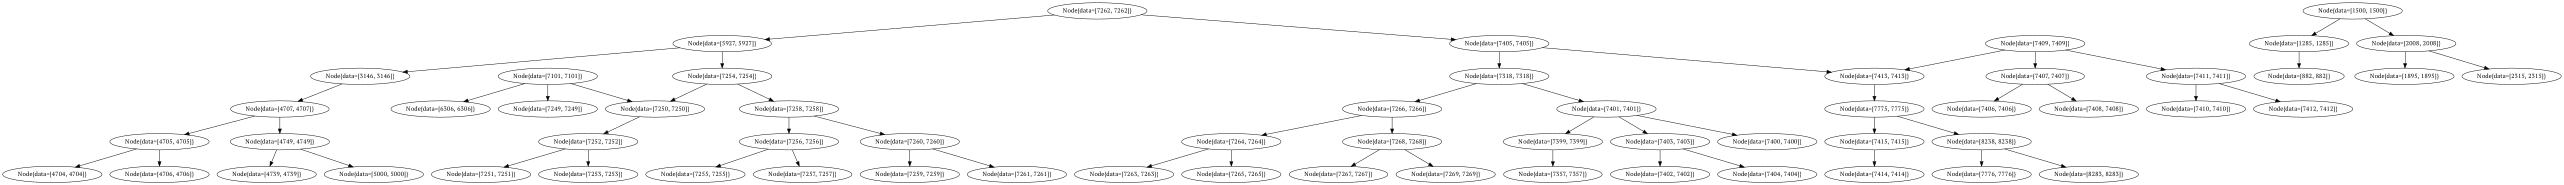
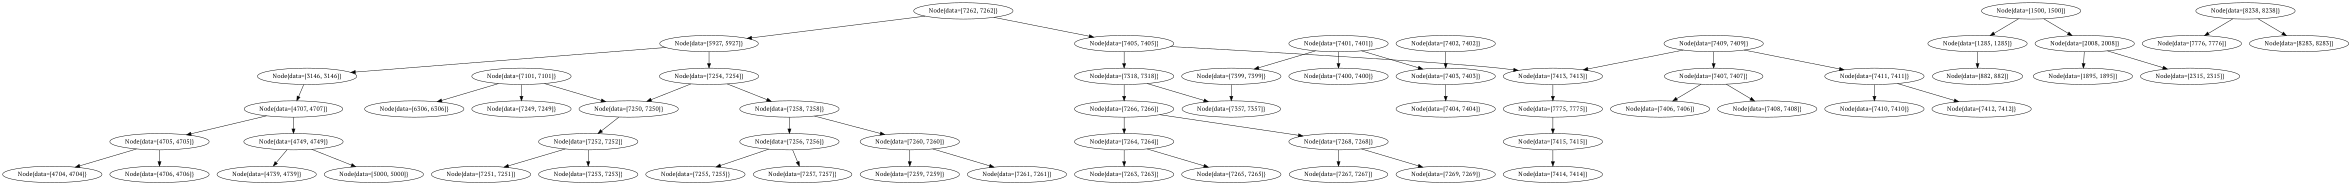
edge "Node{data=[7318, 7318]}" -> "Node{data=[7401, 7401]}": now "Node{data=[7318, 7318]}" -> "Node{data=[7357, 7357]}"
edge "Node{data=[7775, 7775]}" -> "Node{data=[8238, 8238]}": removed
edge "Node{data=[7403, 7403]}" -> "Node{data=[7402, 7402]}": reversed
